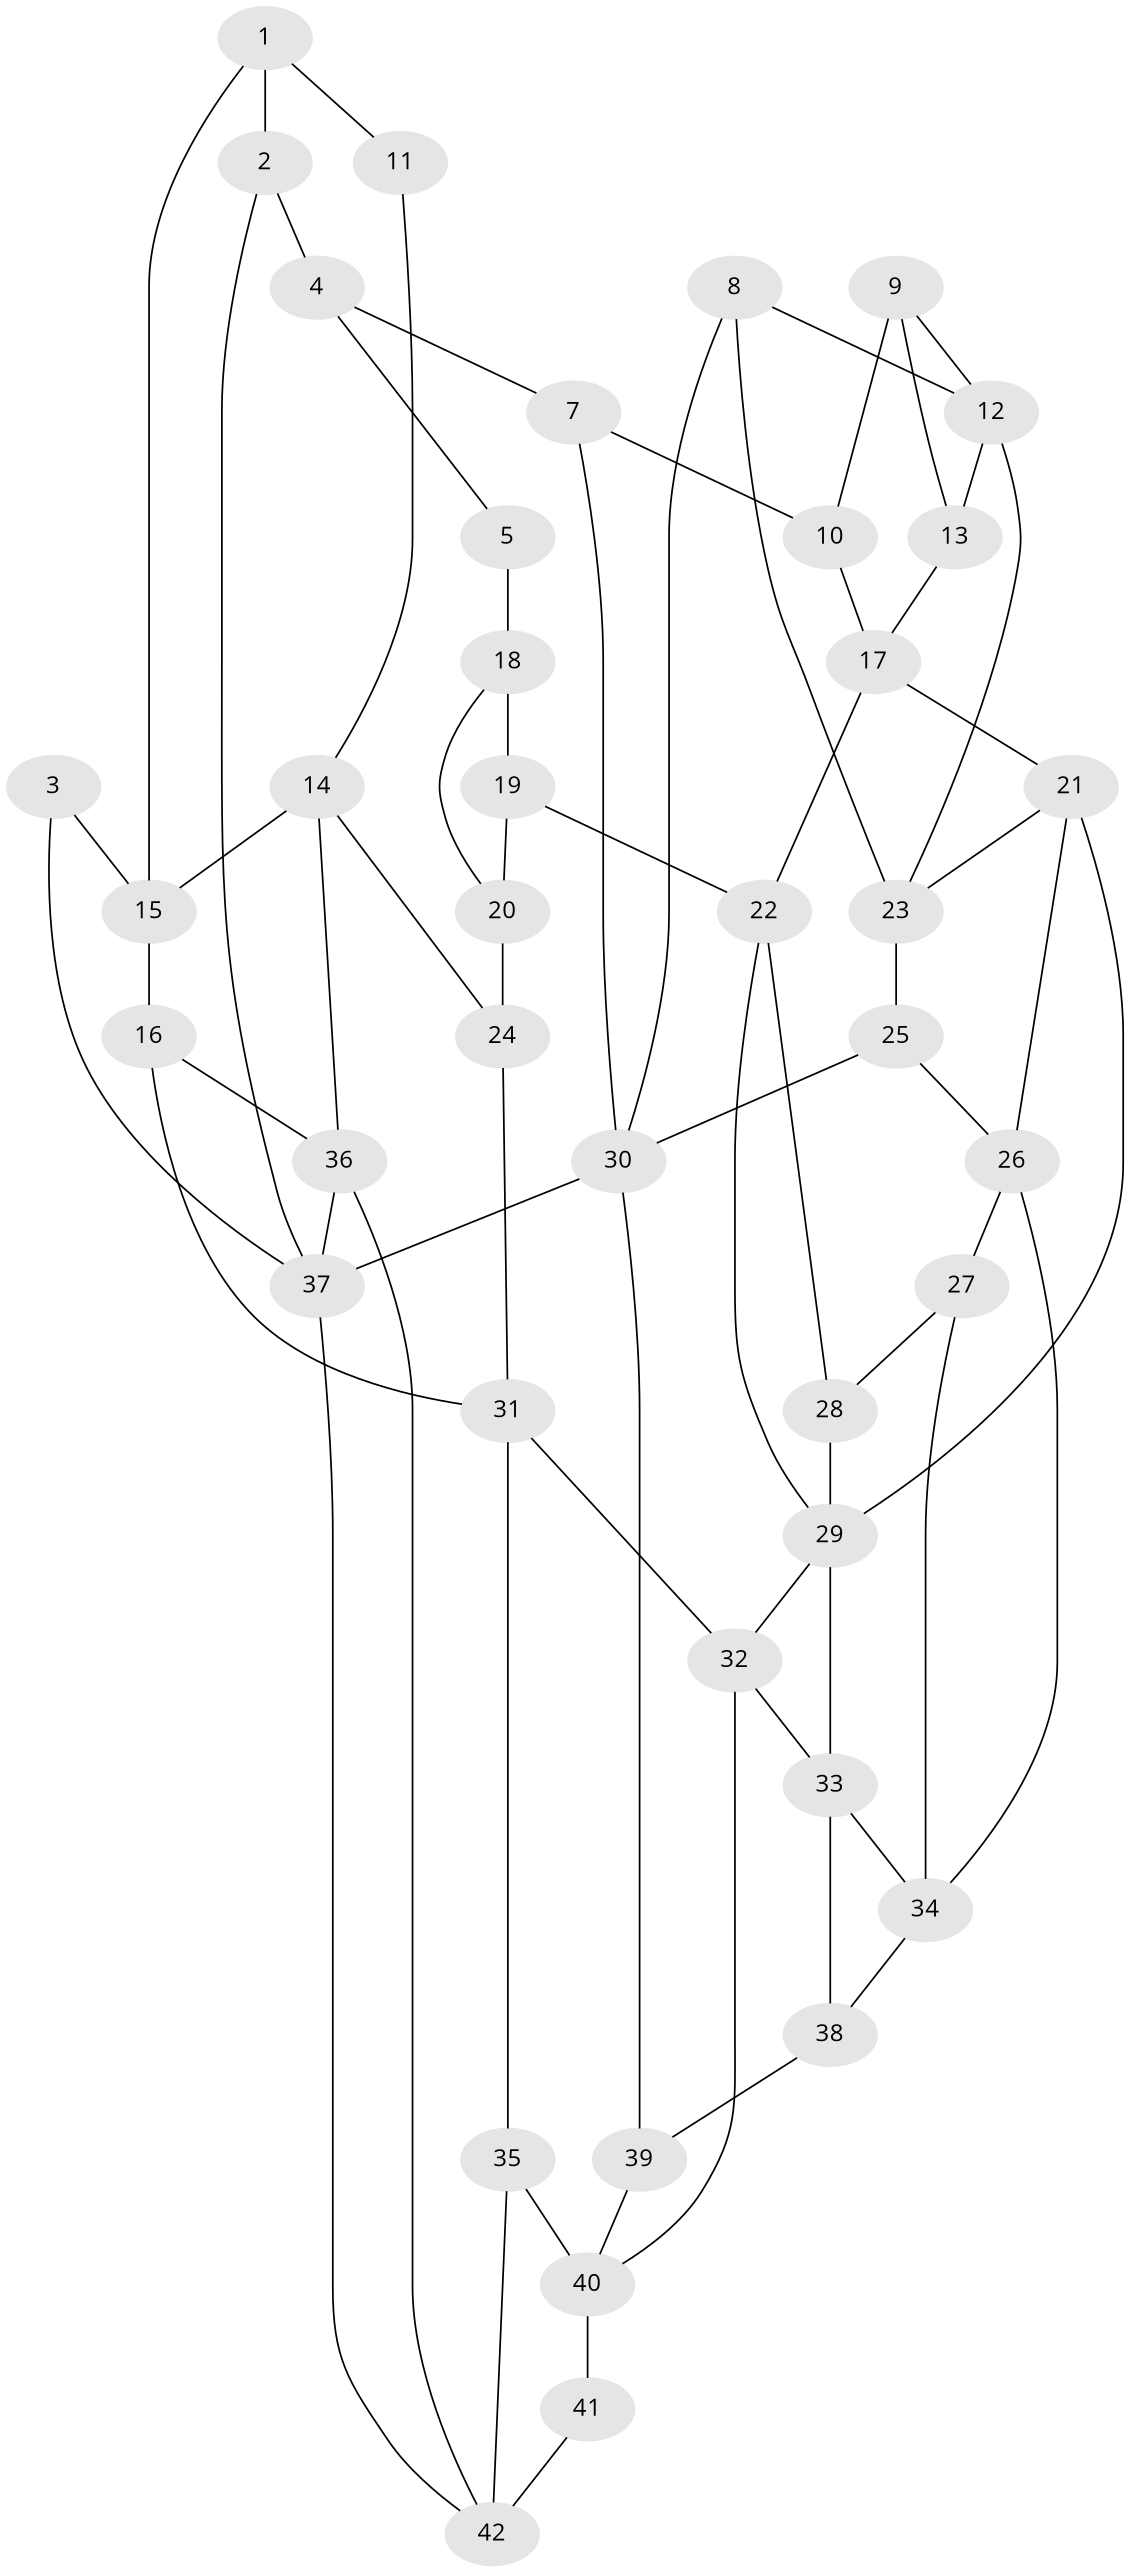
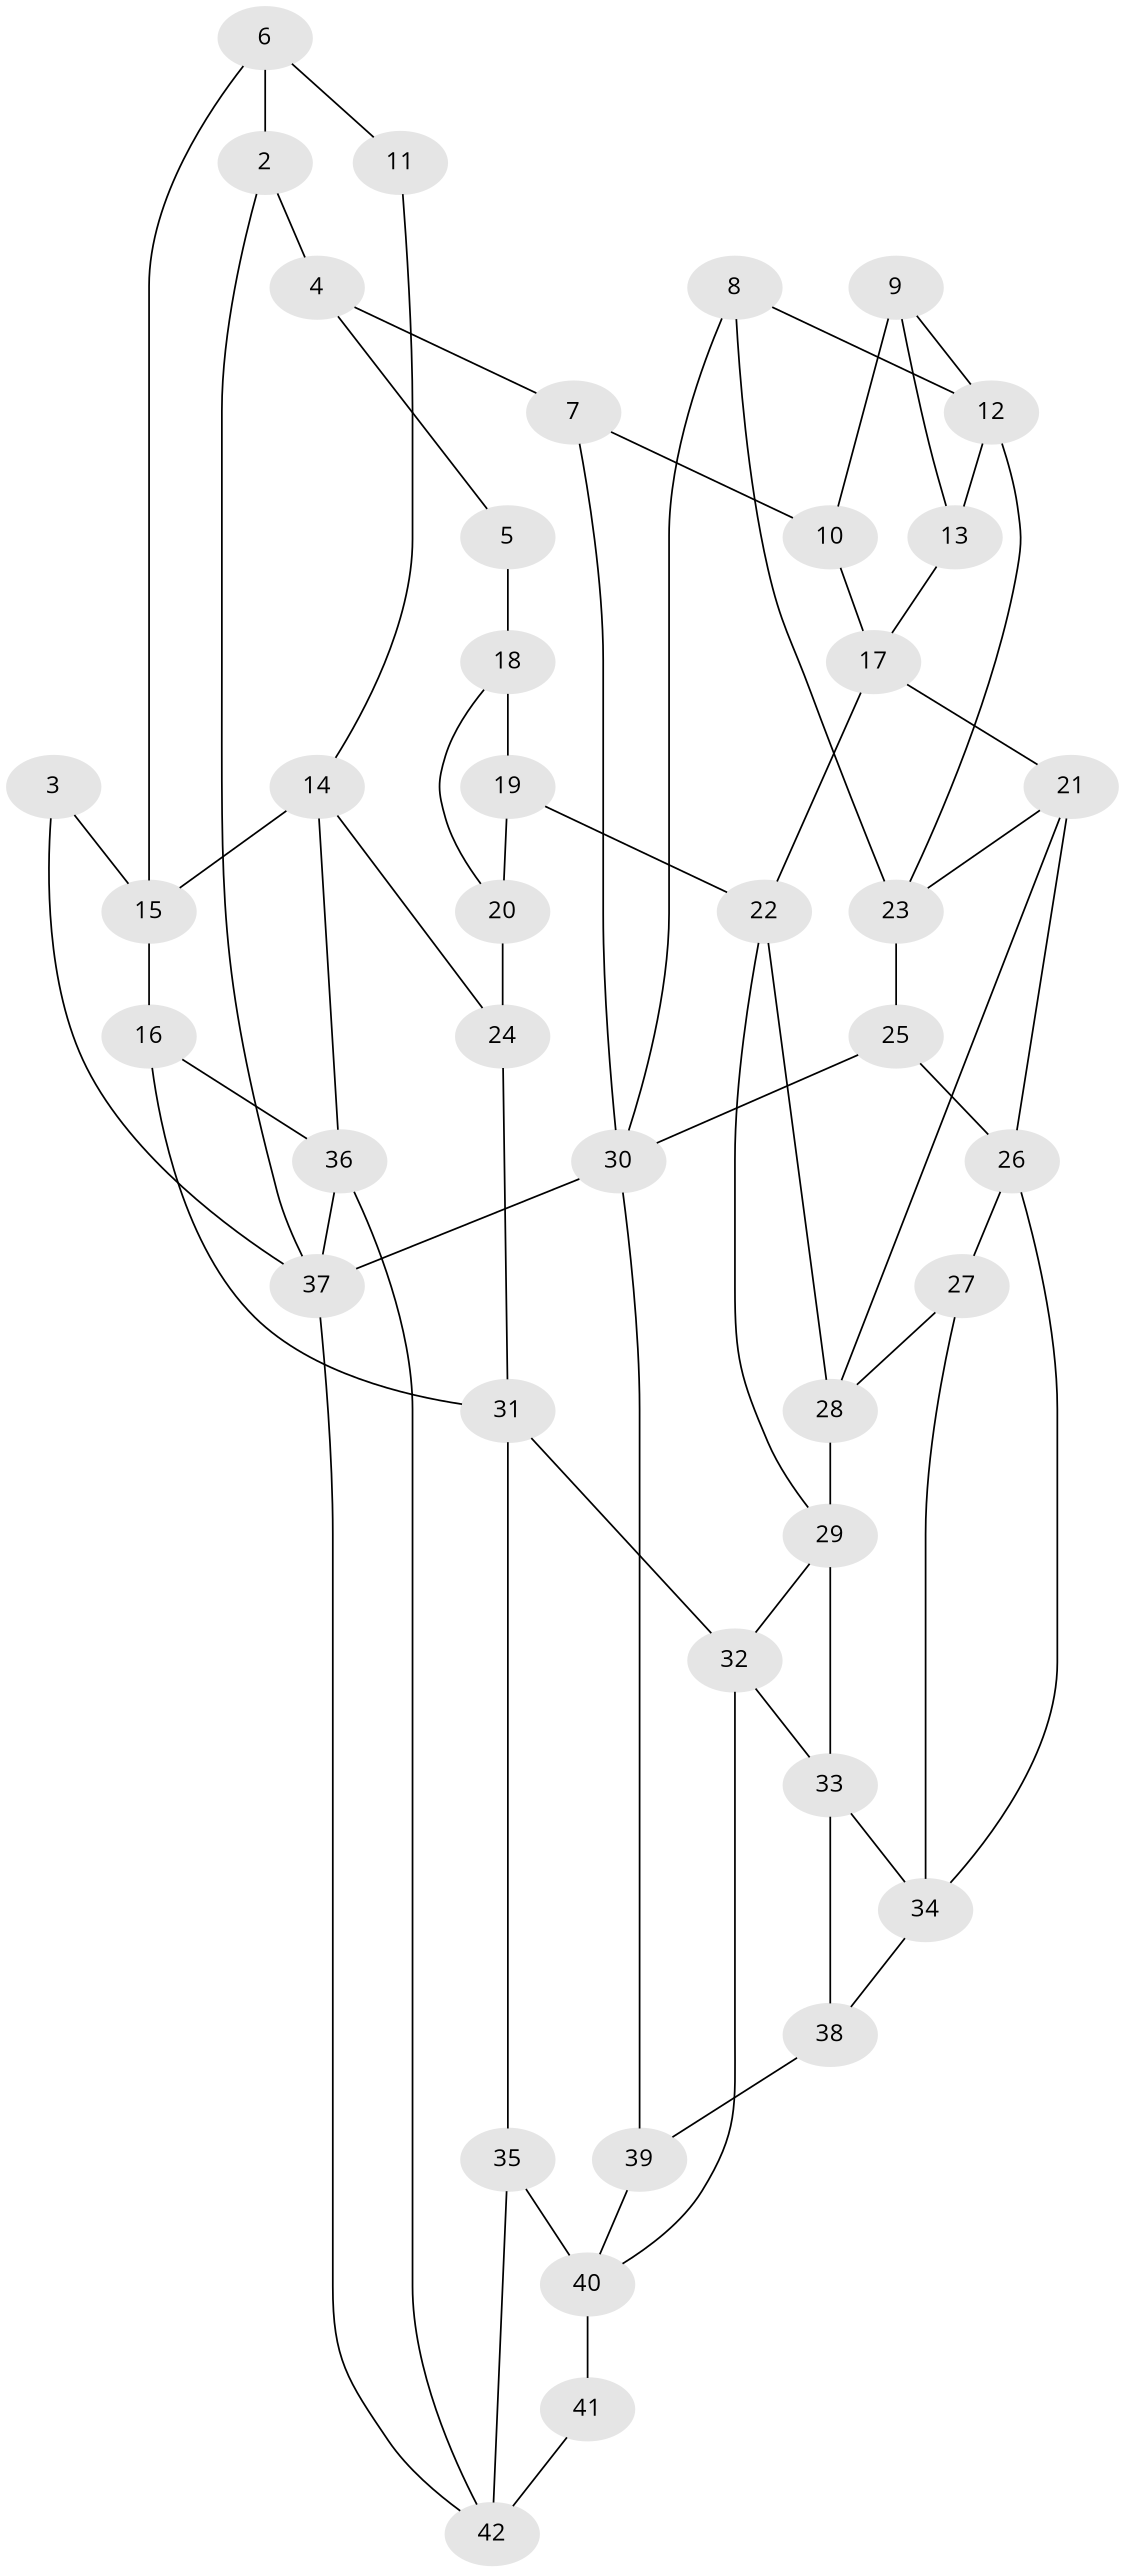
node "1": label "1" -> "6"
edge "21" -- "29": now "21" -- "28"
